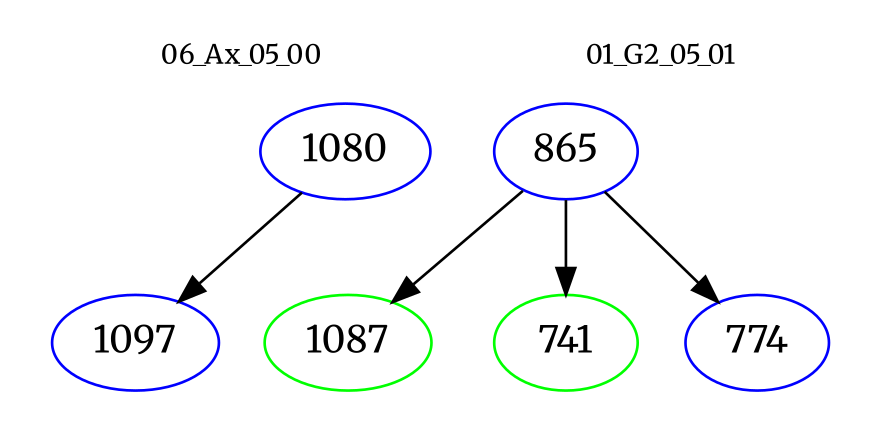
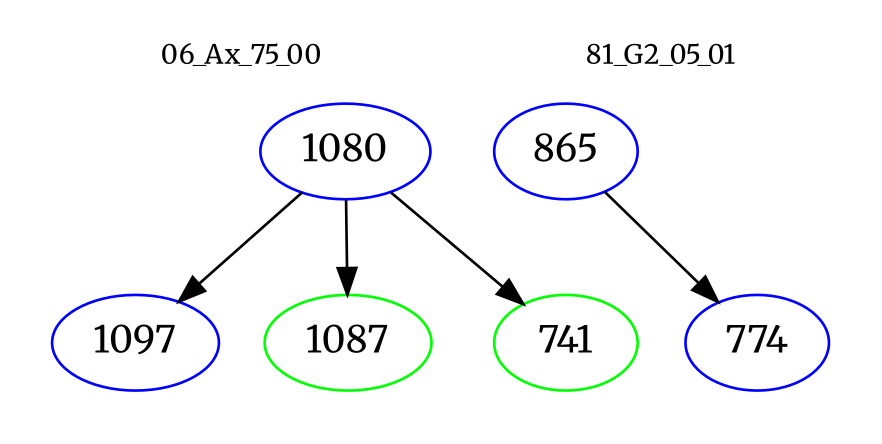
cluster "06_Ax_05_00": label "06_Ax_05_00" -> "06_Ax_75_00"
cluster "01_G2_05_01": label "01_G2_05_01" -> "81_G2_05_01"
edge "865" -> "1087": now "1080" -> "1087"
edge "865" -> "741": now "1080" -> "741"
